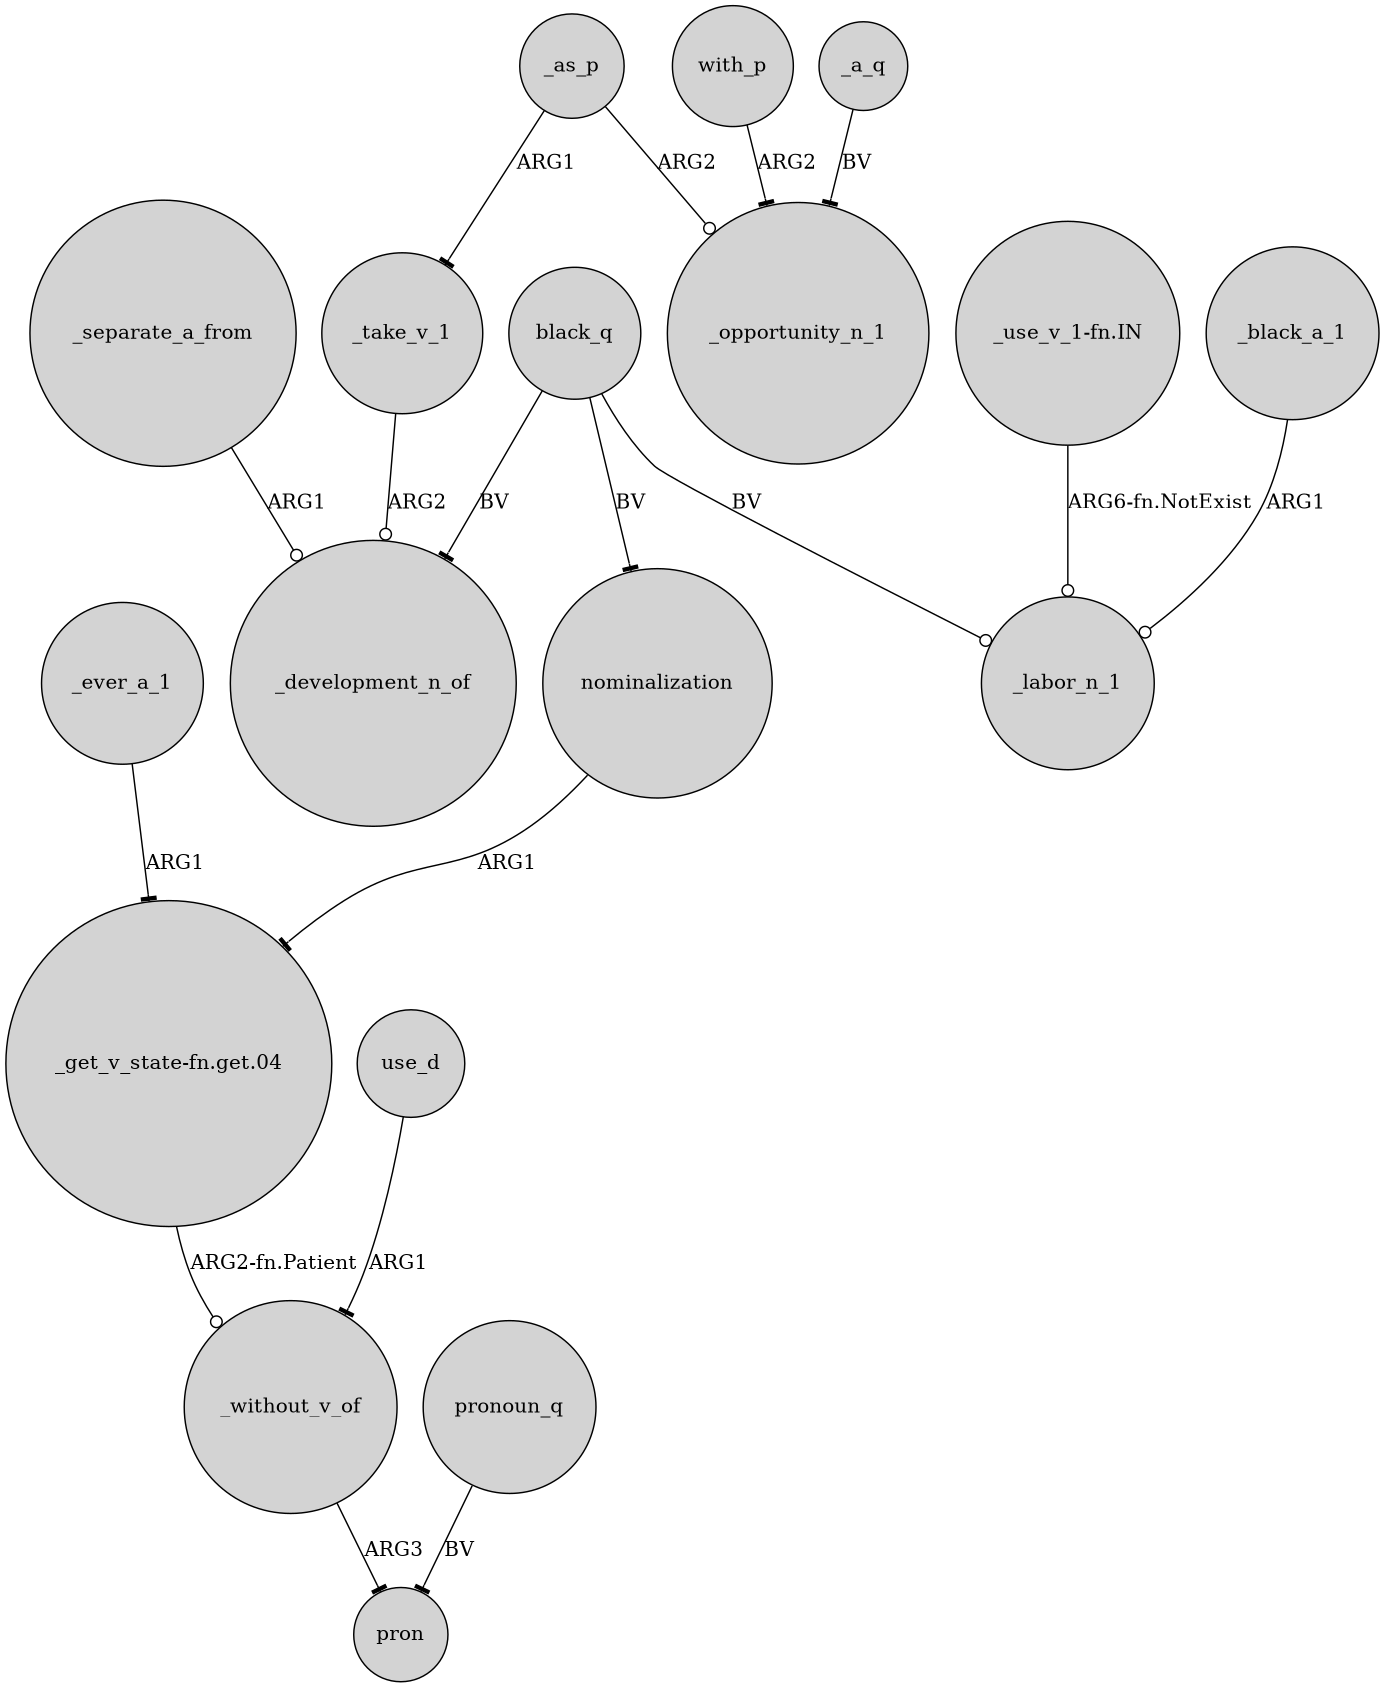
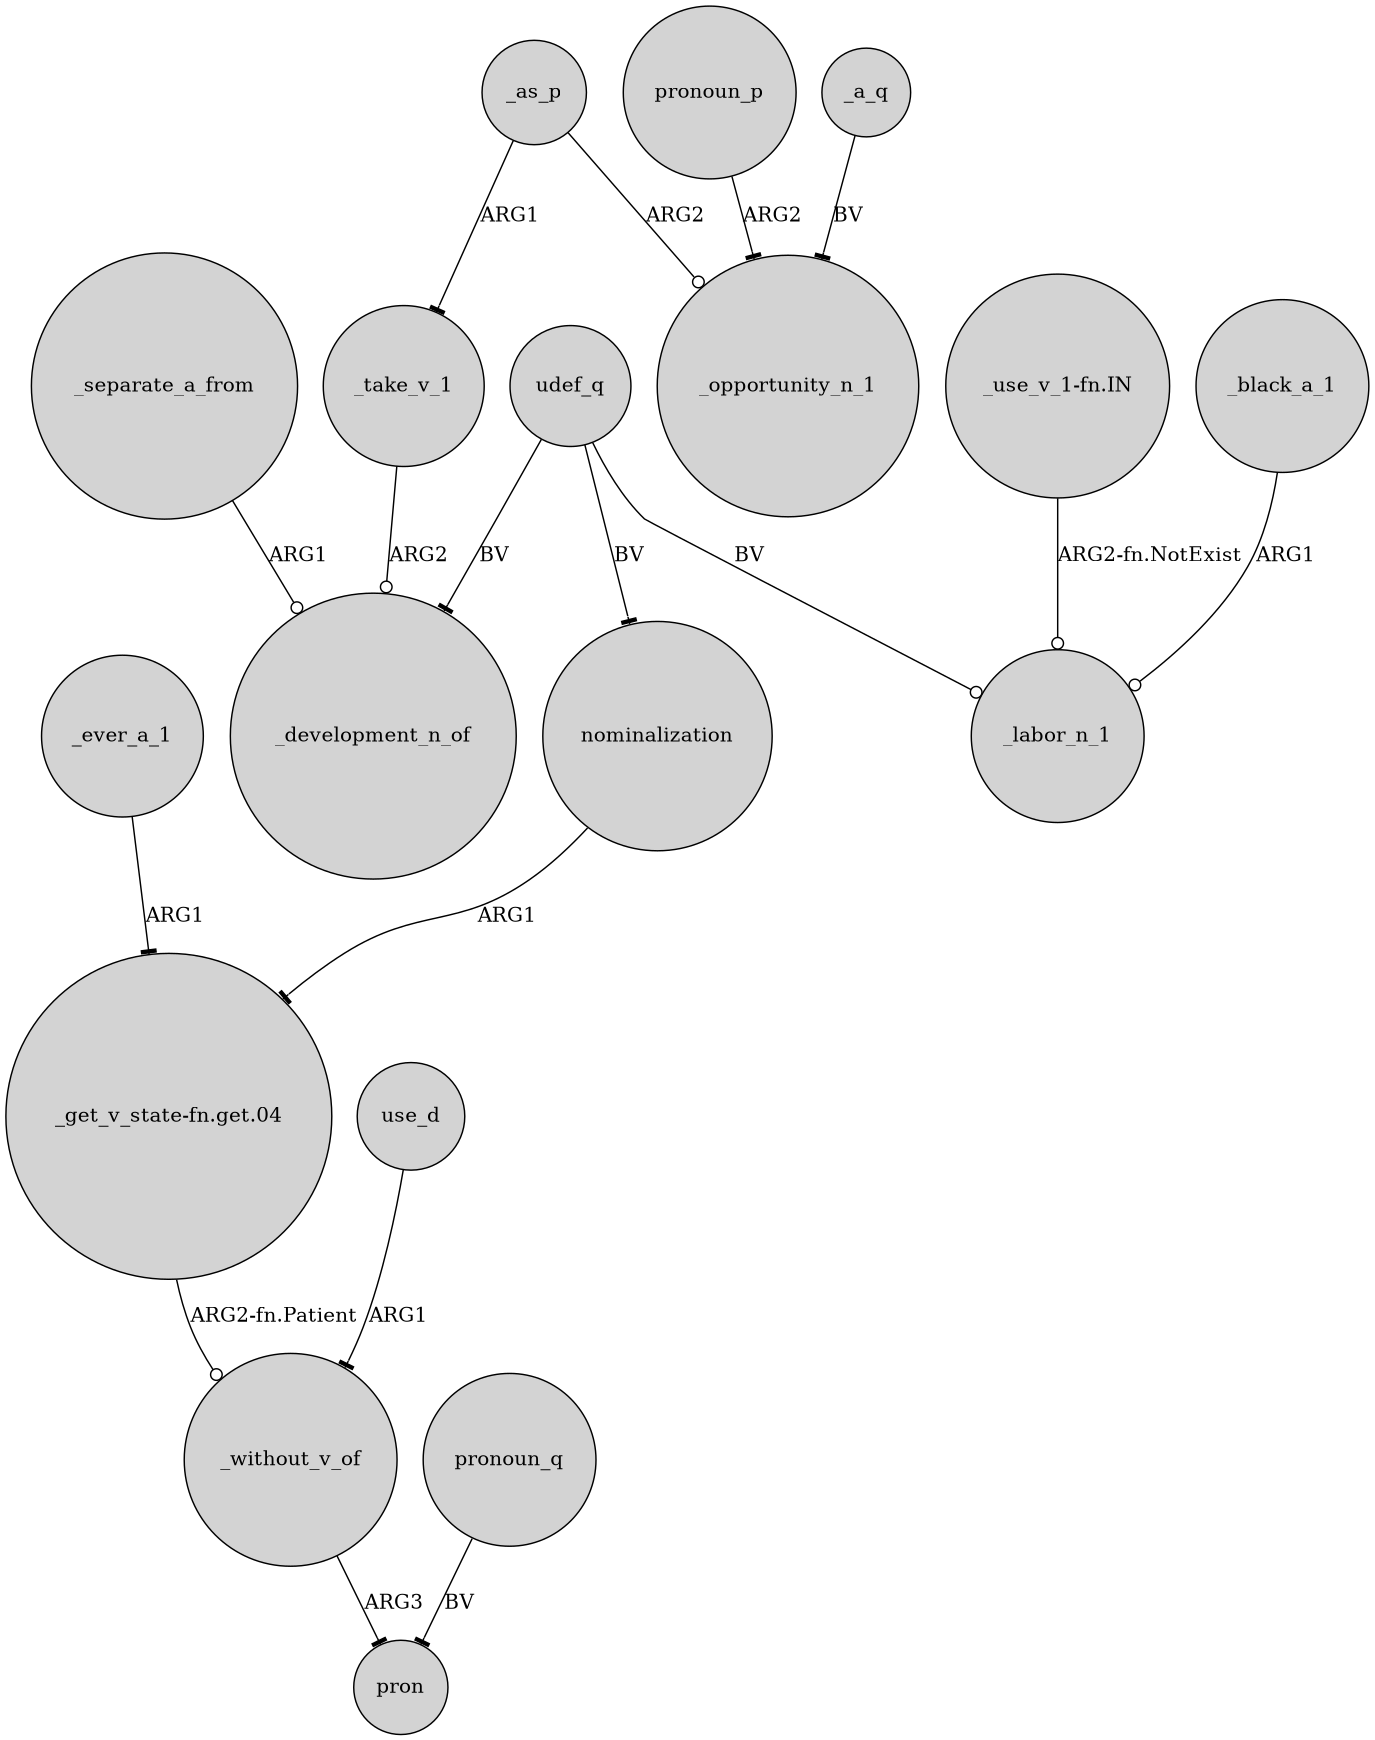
node "with_p": label "with_p" -> "pronoun_p"
node "black_q": label "black_q" -> "udef_q"
edge "_use_v_1-fn.IN" -> "_labor_n_1": label "ARG6-fn.NotExist" -> "ARG2-fn.NotExist"
